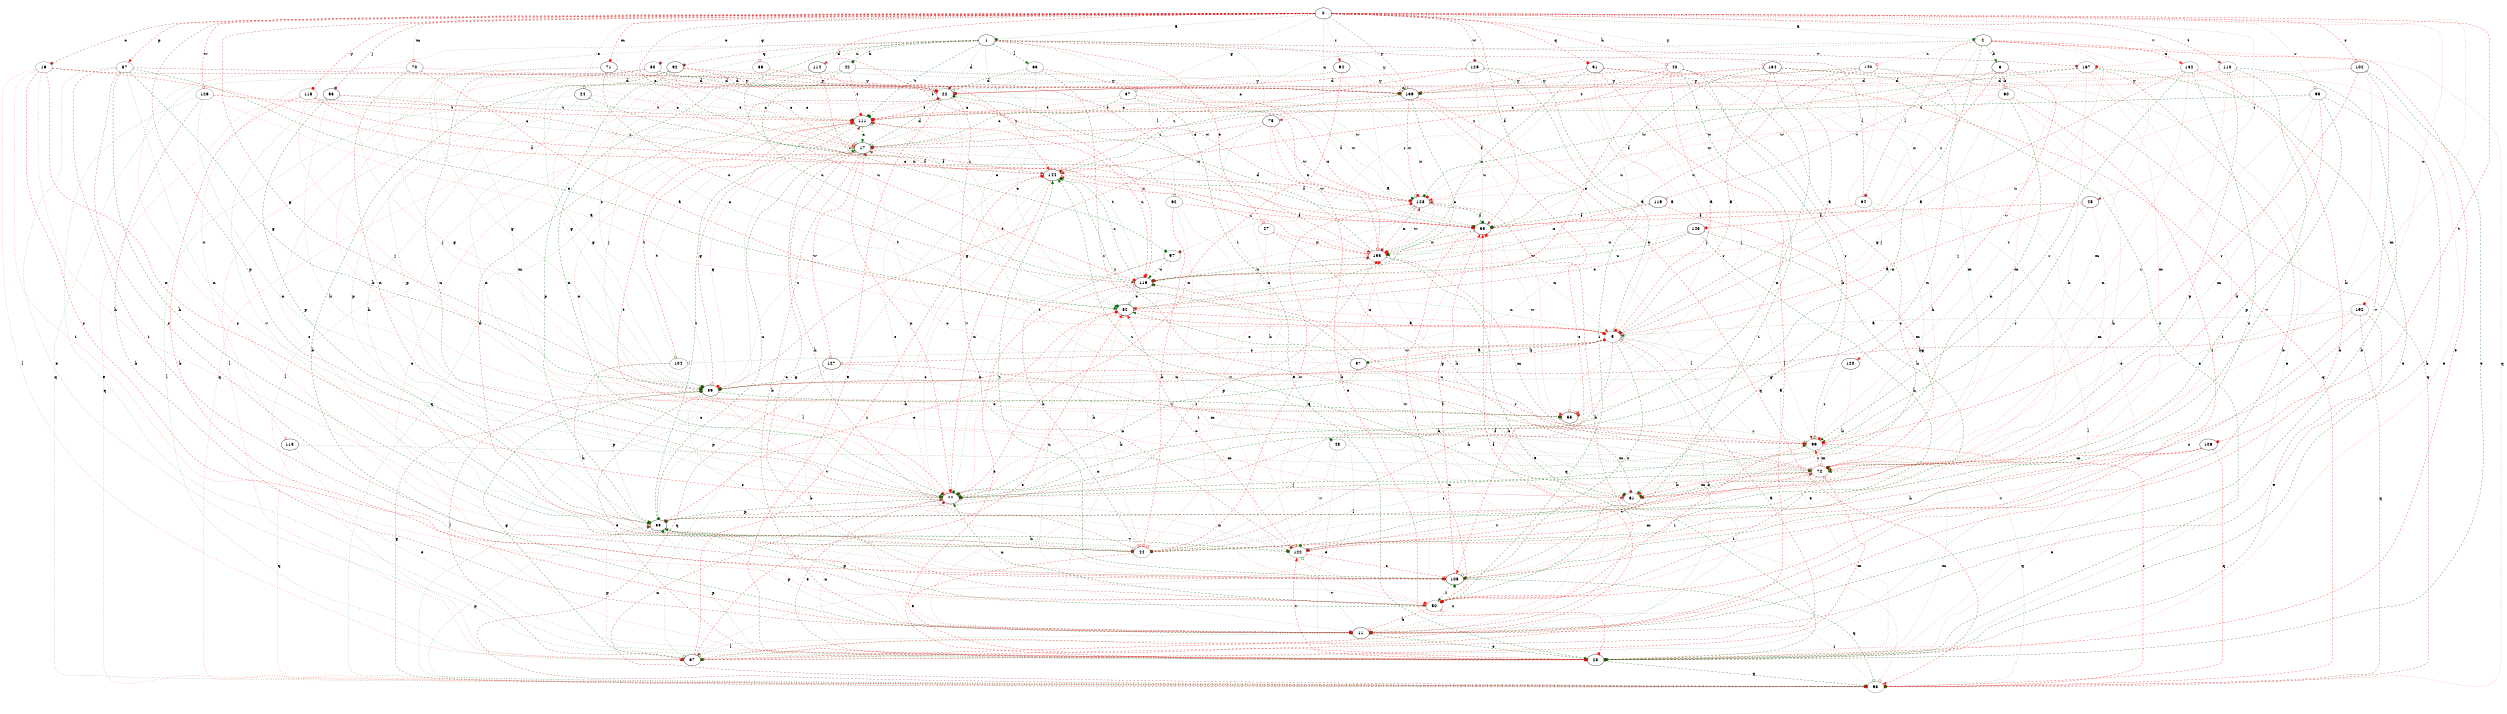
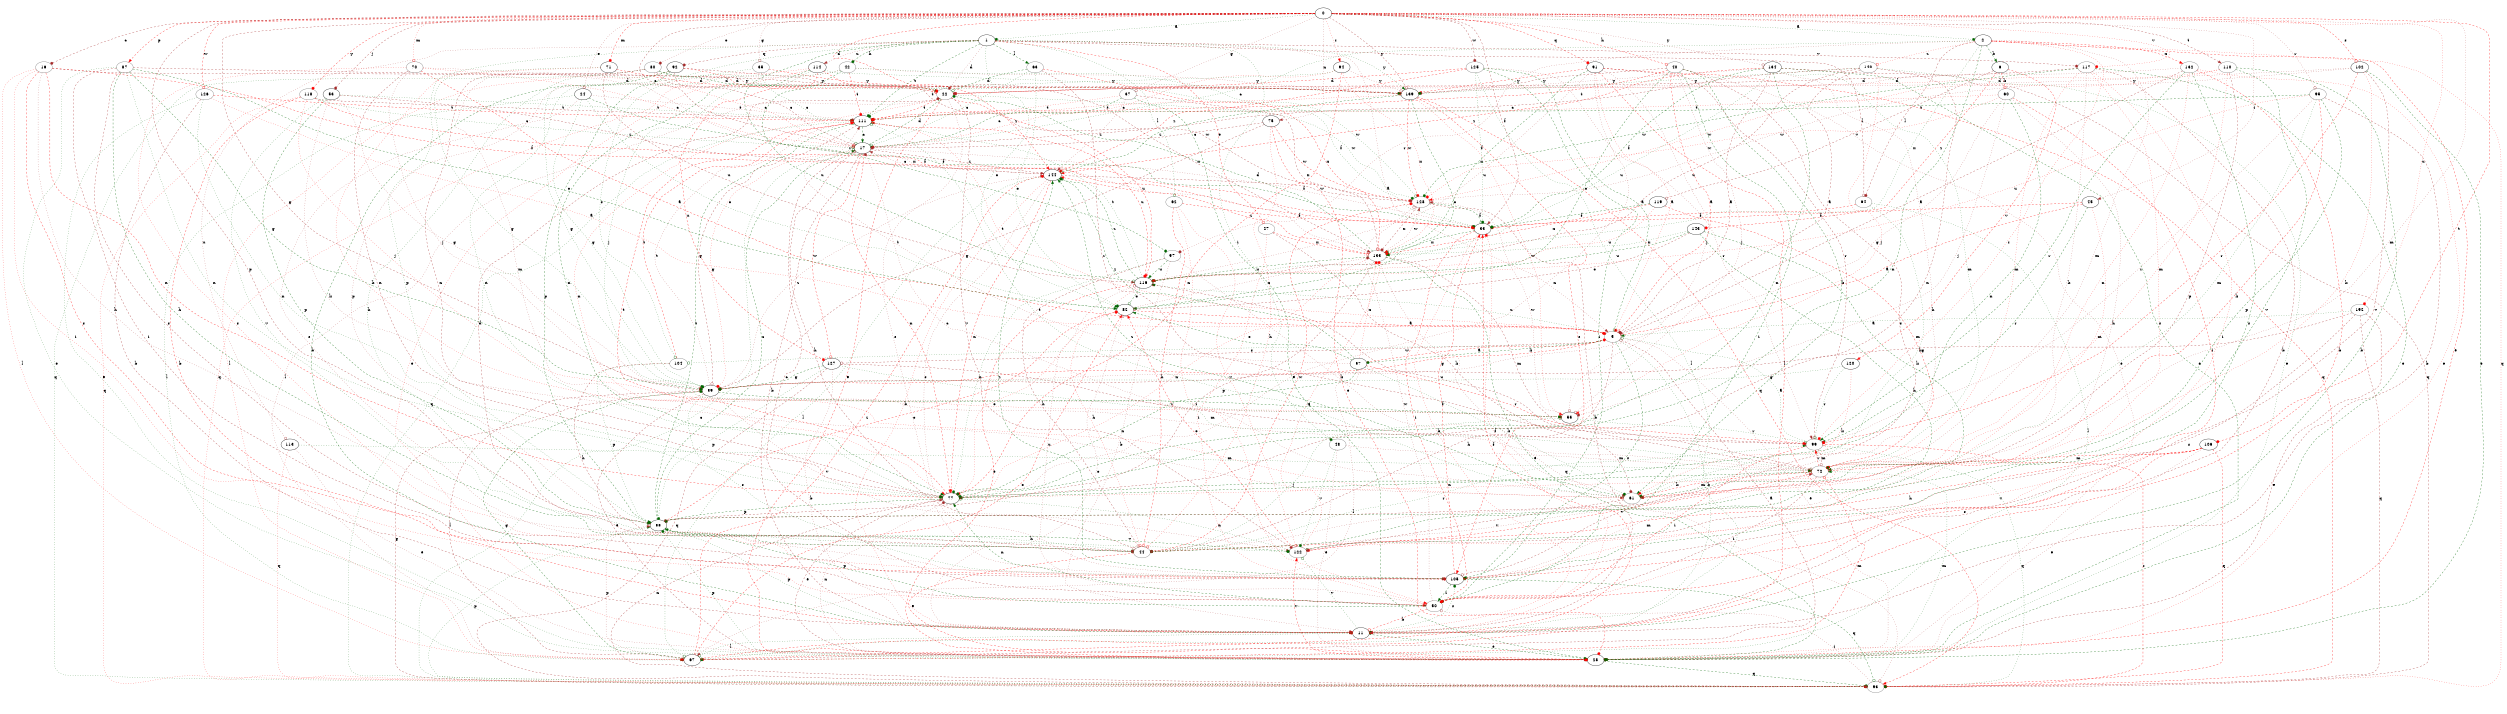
node "167": label "167" -> "117"
edge "37" -> "144": added, label "z"
edge "114" -> "116": now "114" -> "127"
edge "40" -> "82": color red -> darkgreen
edge "122" -> "105": now "106" -> "105"
